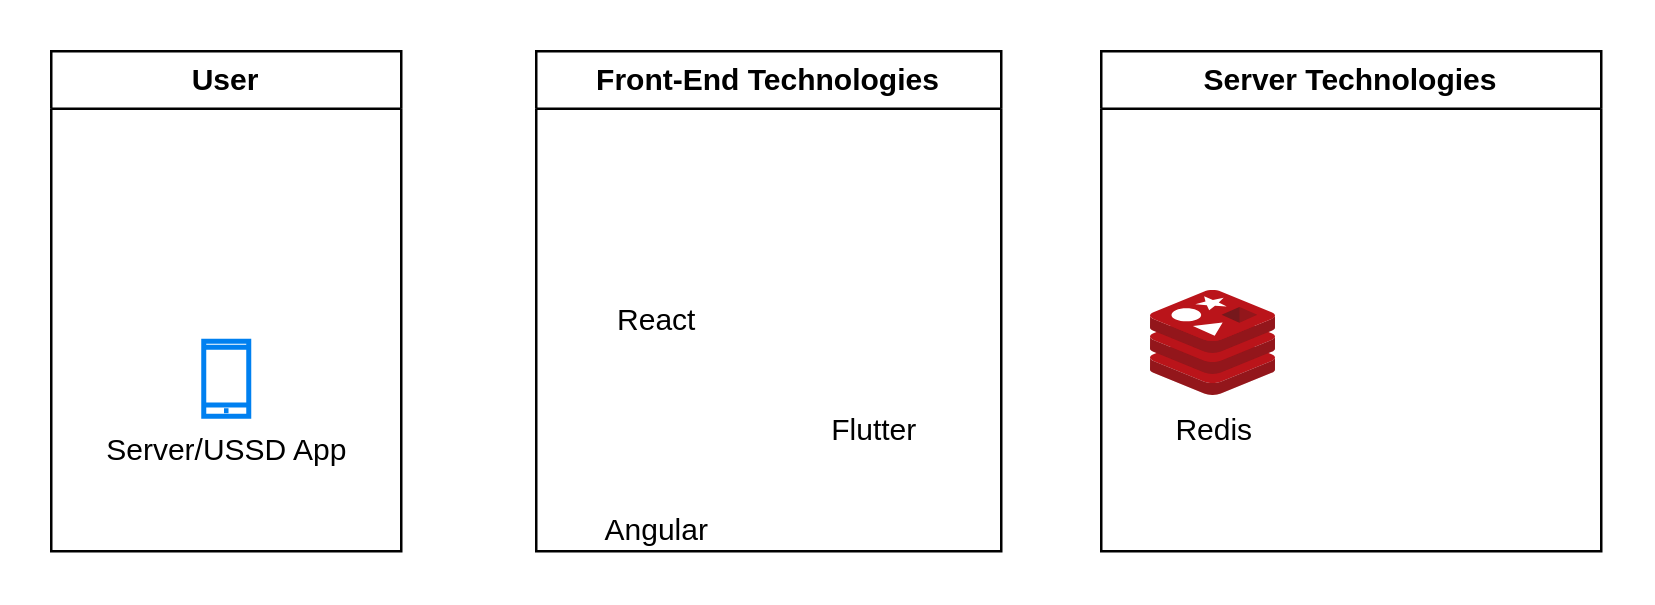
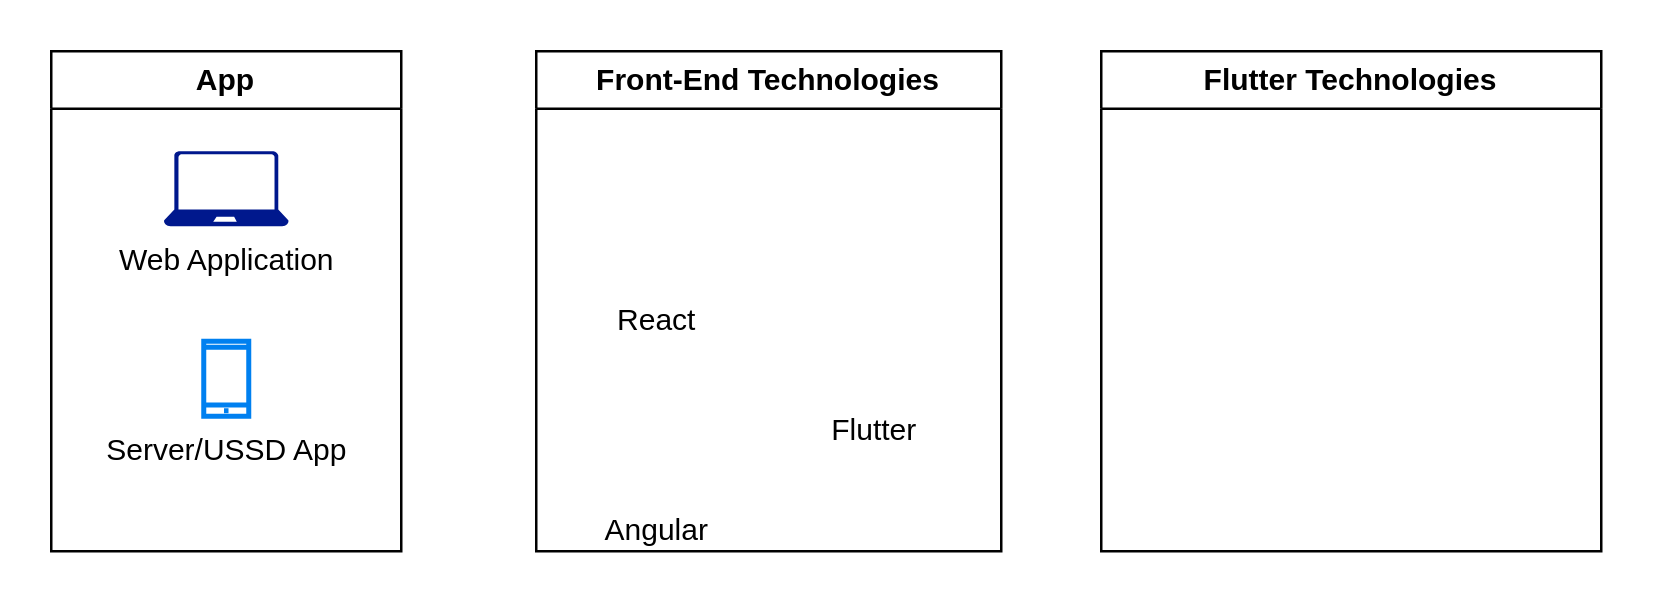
node "User": label "User" -> "App"
node "Server Technologies": label "Server Technologies" -> "Flutter Technologies"
node "Web Application": added
node "Redis": removed
